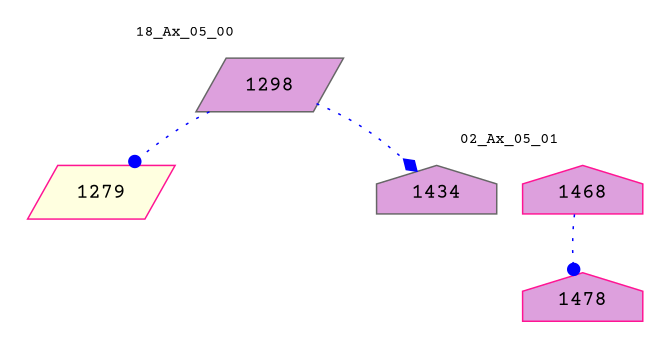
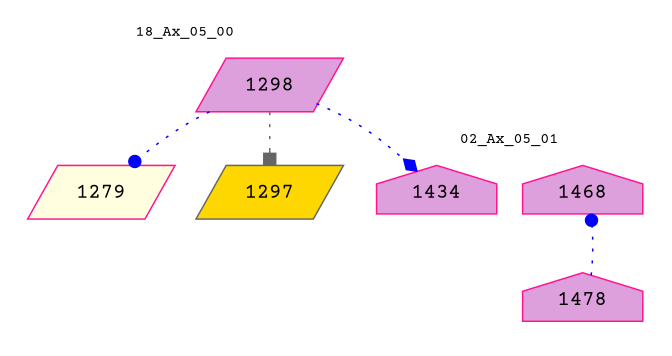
node "1298": color gray40 -> deeppink
node "1297": added
node "1434": color gray40 -> deeppink
edge "1468" -> "1478": reversed
